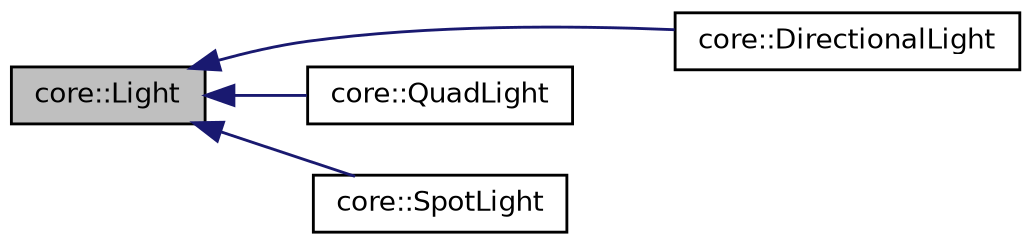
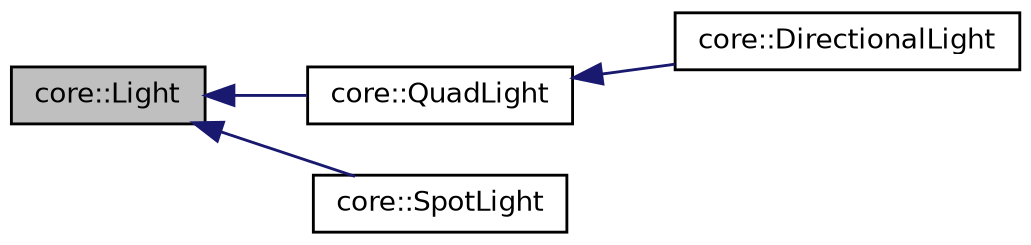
edge "core::DirectionalLight" -> "core::Light": now "core::DirectionalLight" -> "core::QuadLight"
